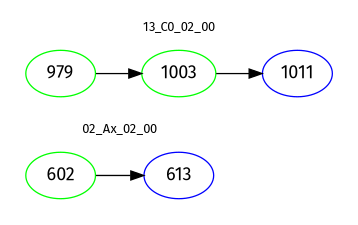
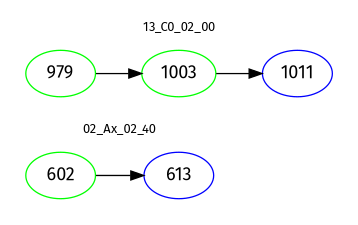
cluster "02_Ax_02_00": label "02_Ax_02_00" -> "02_Ax_02_40"
